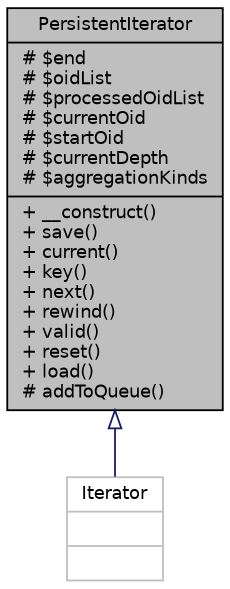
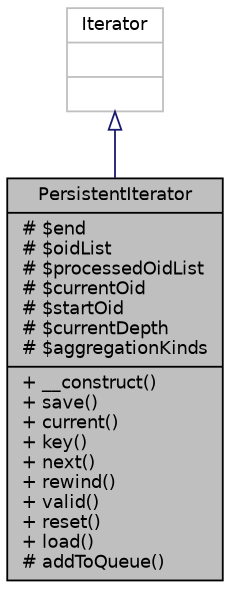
edge "Iterator" -> "PersistentIterator": reversed
